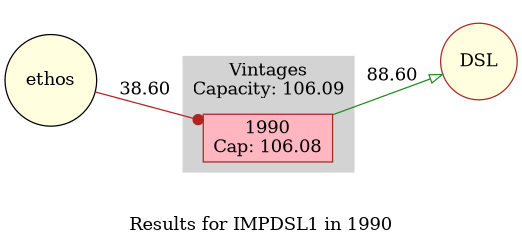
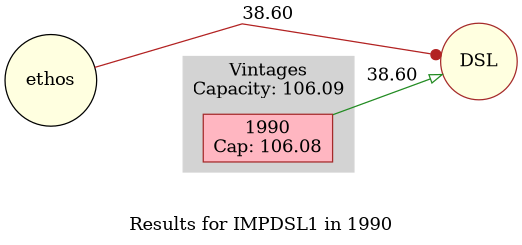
edge "1990 Cap: 106.08" -> "DSL": label "88.60" -> "38.60"
edge "ethos" -> "1990 Cap: 106.08": now "ethos" -> "DSL"
